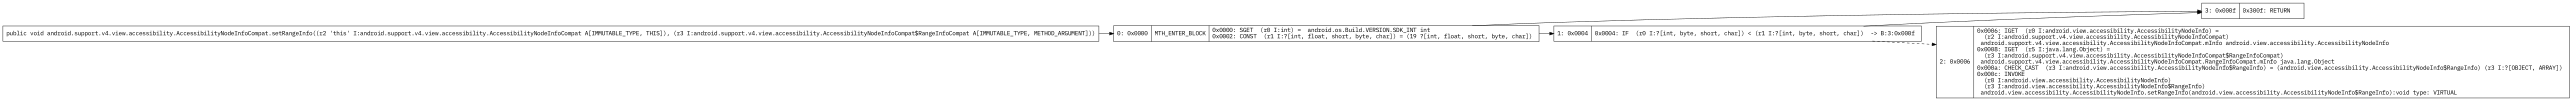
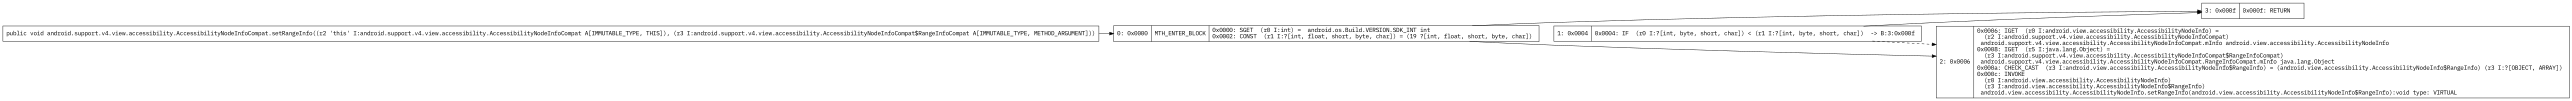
node "3: 0x000f": text "0x300f: RETURN" -> "0x000f: RETURN"
edge "0: 0x0000" -> "1: 0x0004": now "0: 0x0000" -> "2: 0x0006"
